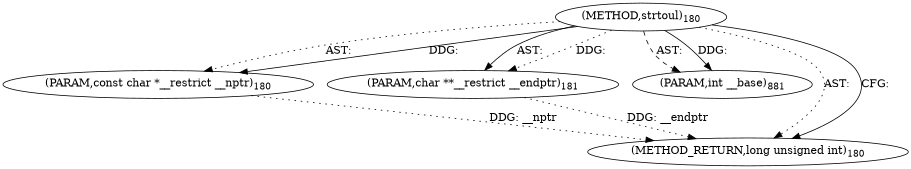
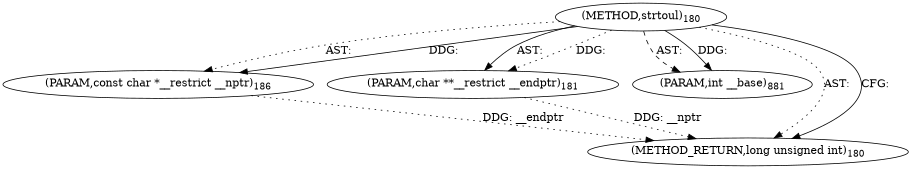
node "(PARAM,const char *__restrict __nptr)": text "180" -> "186"
edge "(PARAM,const char *__restrict __nptr)" -> "(METHOD_RETURN,long unsigned int)": label "DDG: __nptr" -> "DDG: __endptr"
edge "(PARAM,char **__restrict __endptr)" -> "(METHOD_RETURN,long unsigned int)": label "DDG: __endptr" -> "DDG: __nptr"
